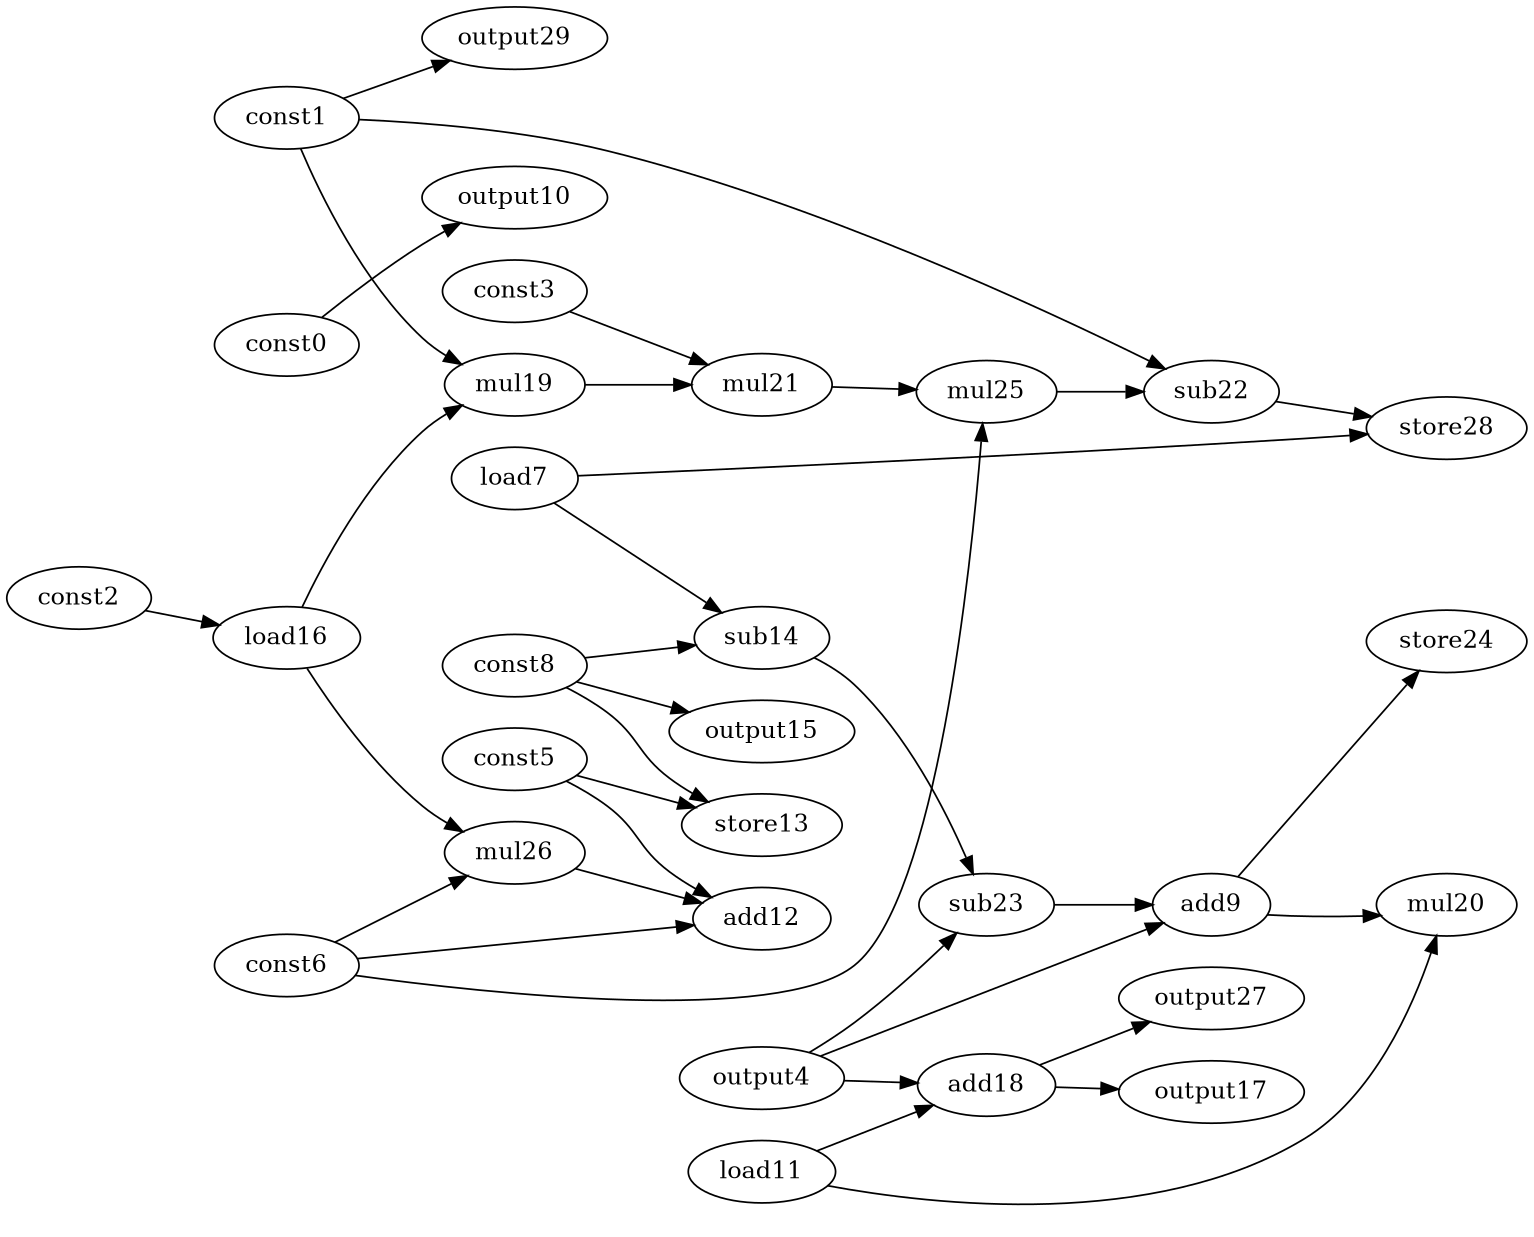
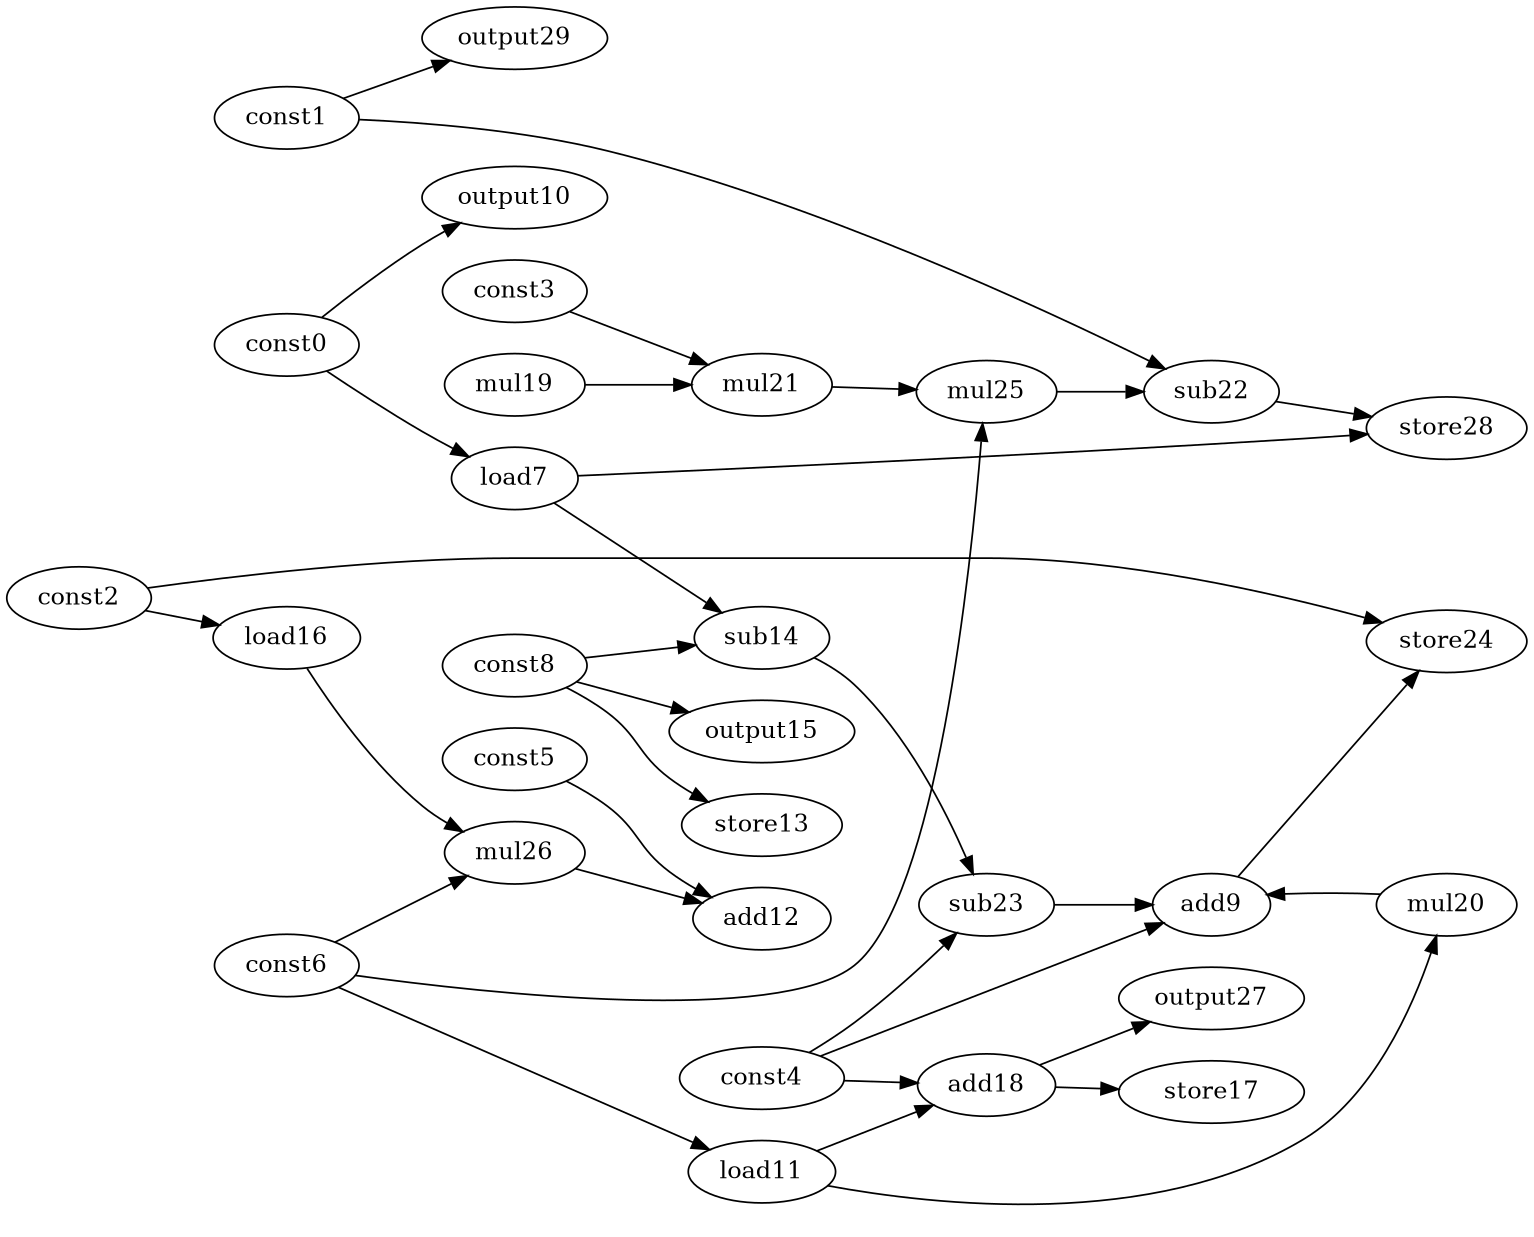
edge "const1" -> "mul19": removed
edge "const0" -> "load7": added
edge "load16" -> "mul19": removed
edge "const2" -> "store24": added
edge "const5" -> "store13": removed
edge "add9" -> "mul20": reversed
edge "const6" -> "add12": now "const6" -> "load11"
node "output4": label "output4" -> "const4"
node "output17": label "output17" -> "store17"
